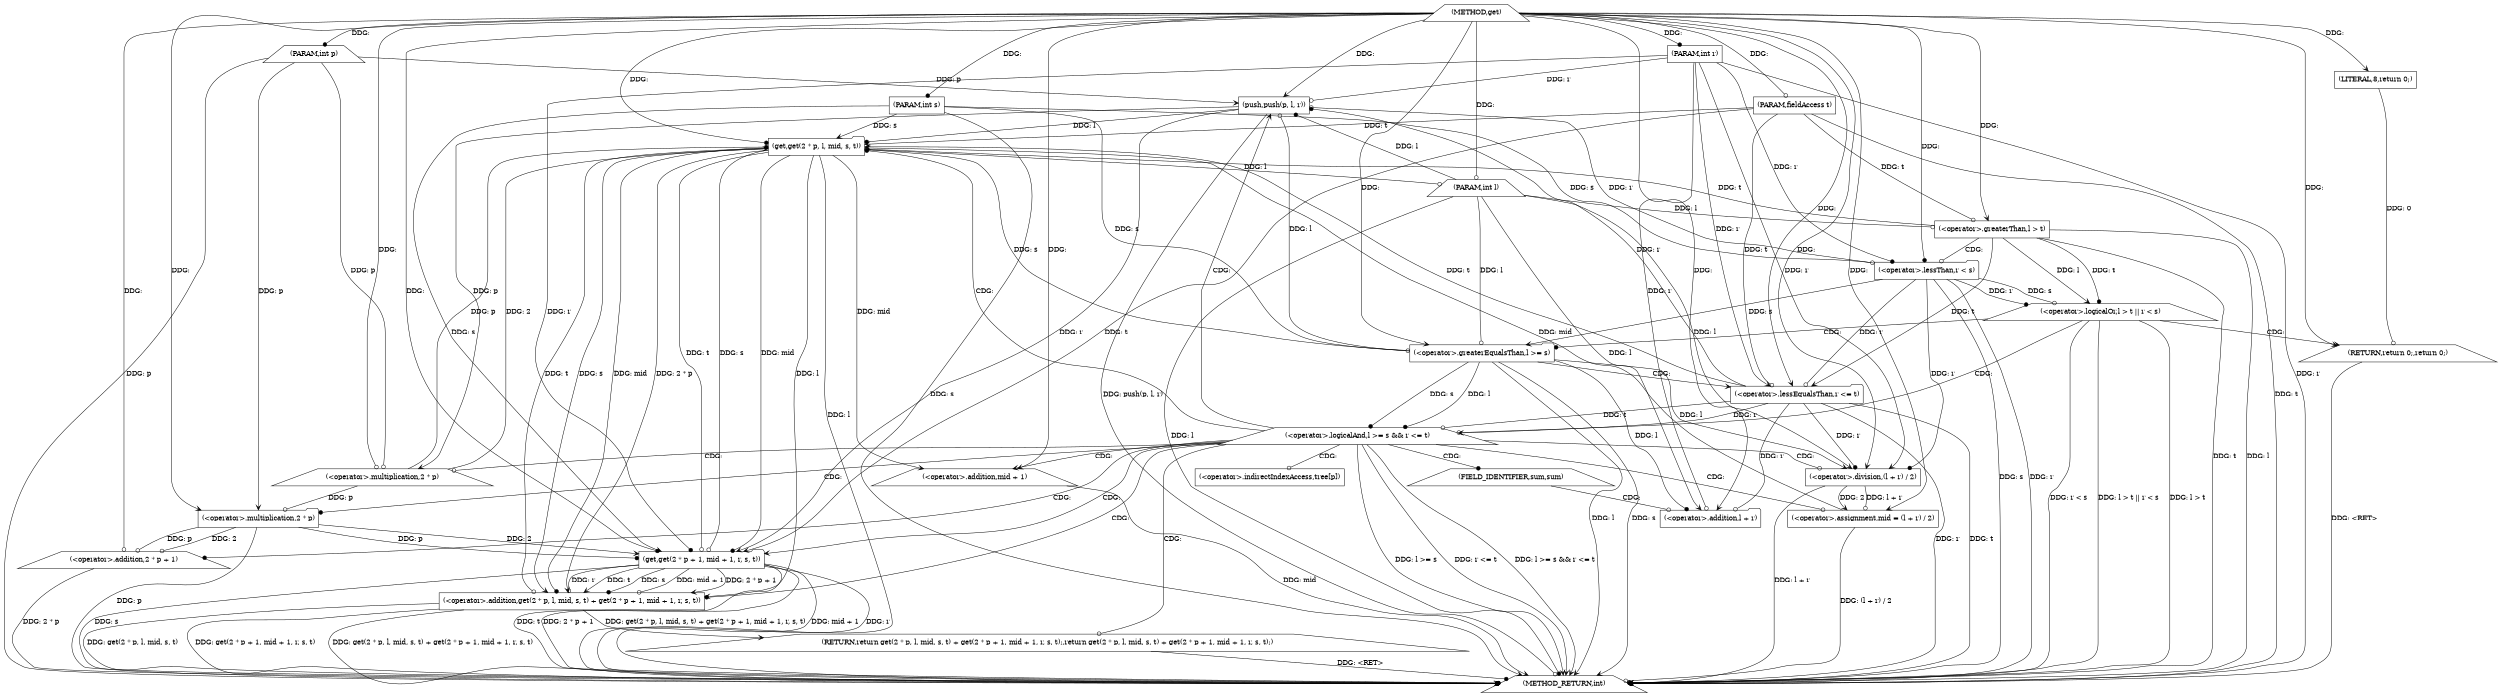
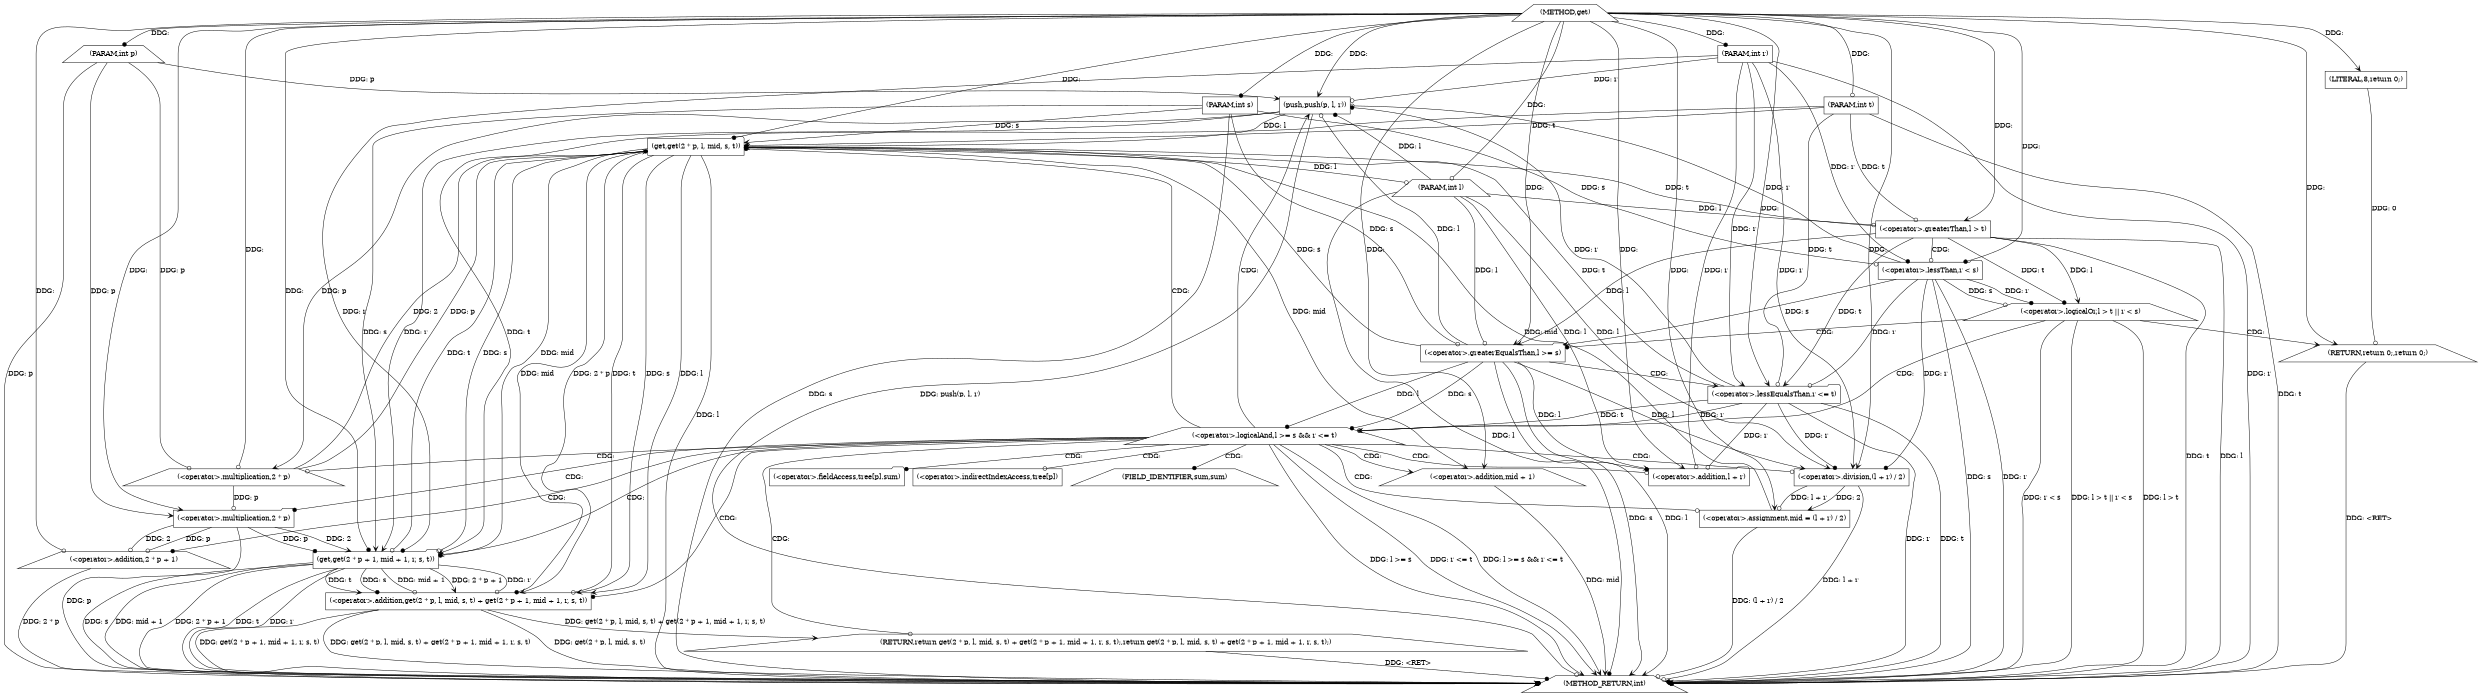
node "(PARAM,fieldAccess t)": label "(PARAM,fieldAccess t)" -> "(PARAM,int t)"
edge "(<operator>.greaterThan,l > t)" -> "(<operator>.greaterEqualsThan,l >= s)": added, label "DDG: l"
node "(<operator>.fieldAccess,tree[p].sum)": added
edge "(FIELD_IDENTIFIER,sum,sum)" -> "(<operator>.addition,l + r)": now "(<operator>.logicalAnd,l >= s && r <= t)" -> "(<operator>.addition,l + r)"
